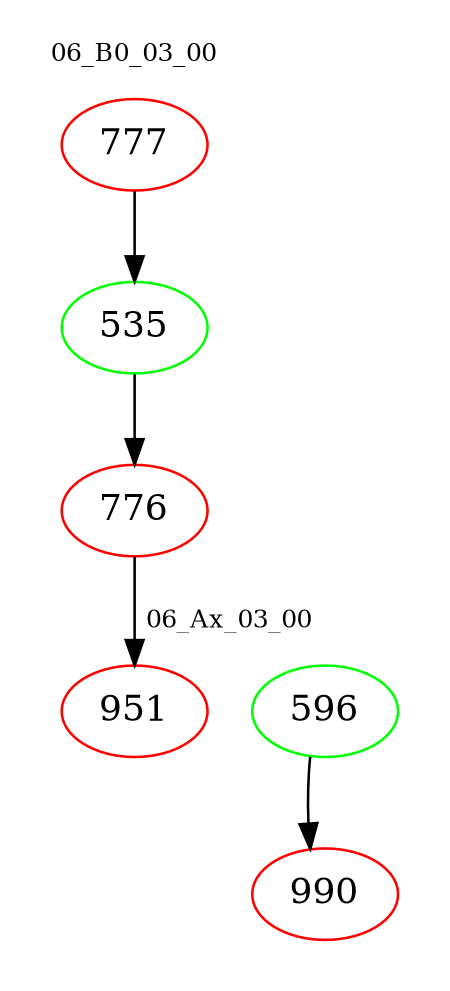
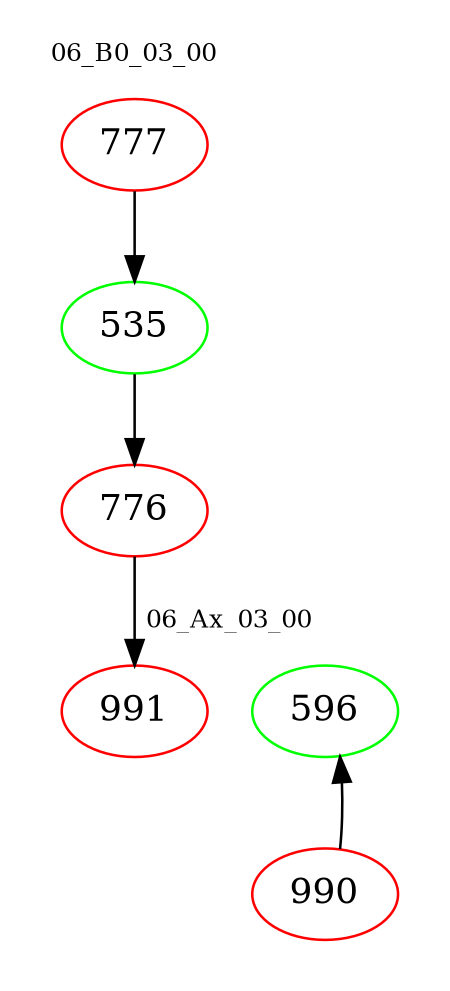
node "951": label "951" -> "991"
edge "596" -> "990": reversed
